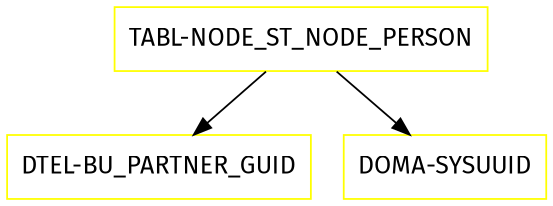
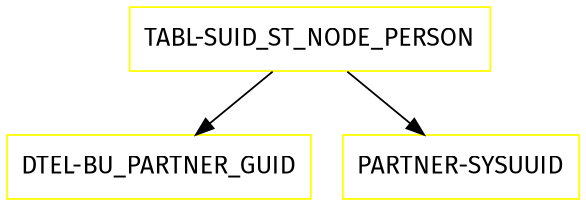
node "TABL-NODE_ST_NODE_PERSON": label "TABL-NODE_ST_NODE_PERSON" -> "TABL-SUID_ST_NODE_PERSON"
node "DOMA-SYSUUID": label "DOMA-SYSUUID" -> "PARTNER-SYSUUID"
